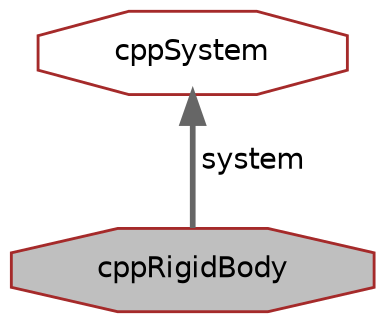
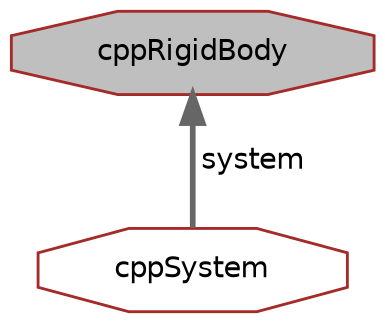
edge "cppRigidBody" -> "cppSystem": reversed
